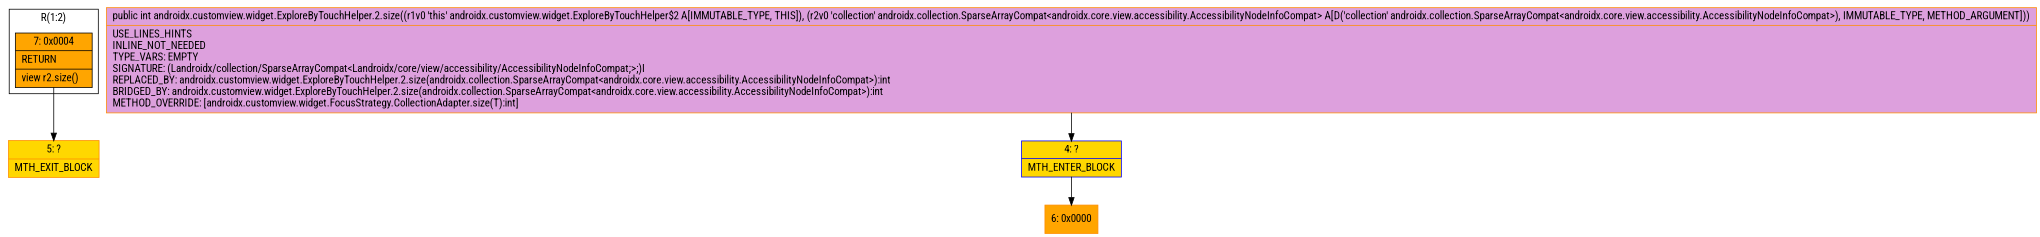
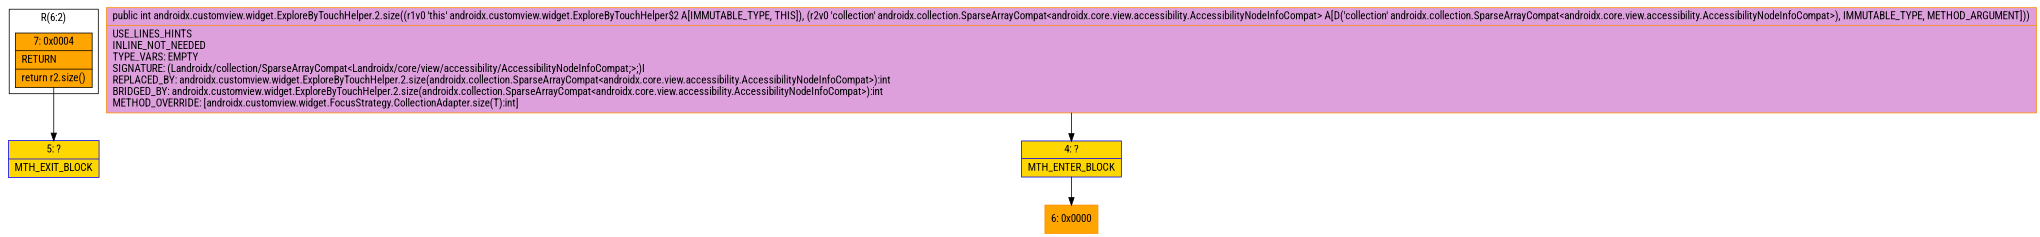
cluster "R(1:2)": label "R(1:2)" -> "R(6:2)"
node "7: 0x0004": text "view r2.size()" -> "return r2.size()"
node "5: ?": color darkorange -> blue
